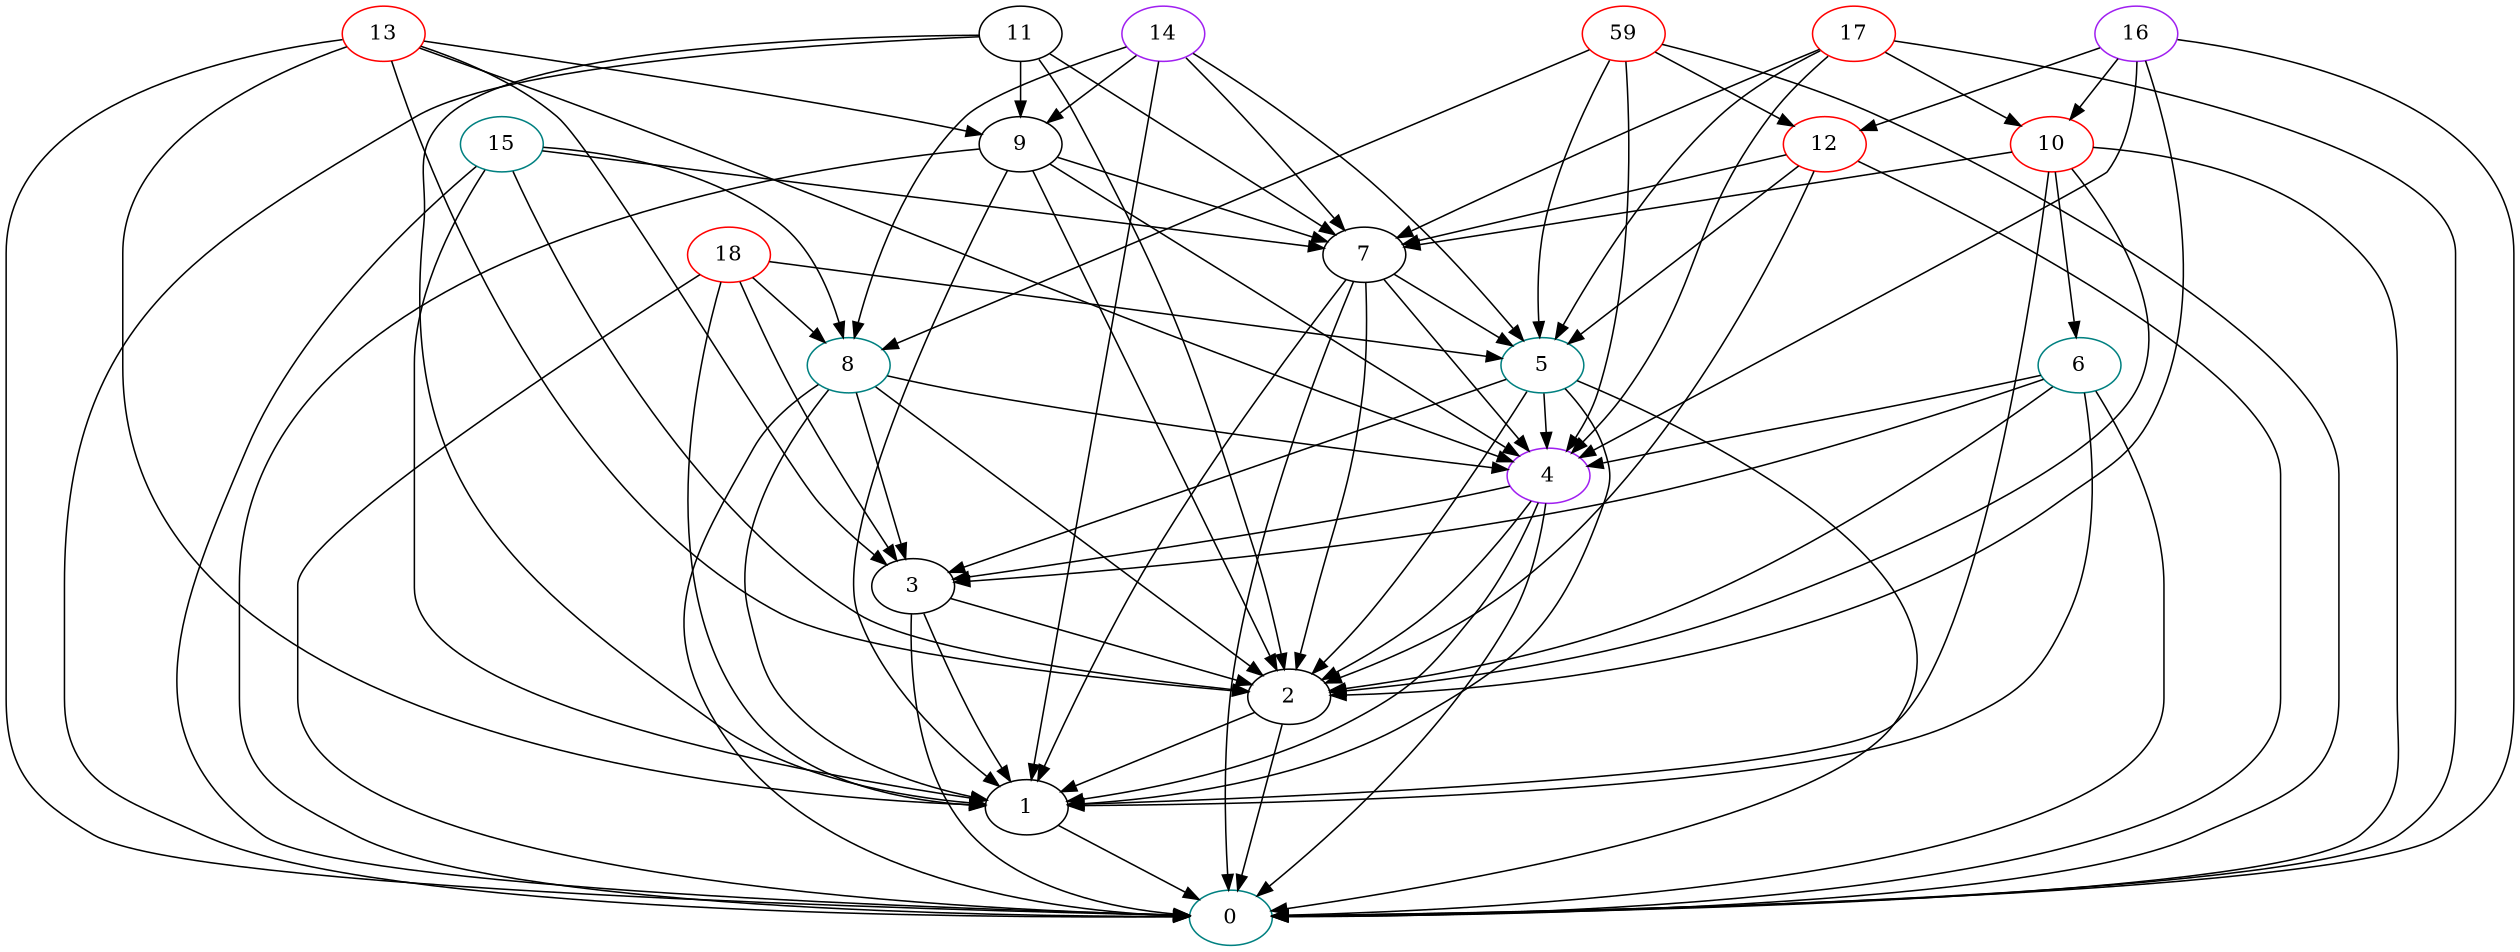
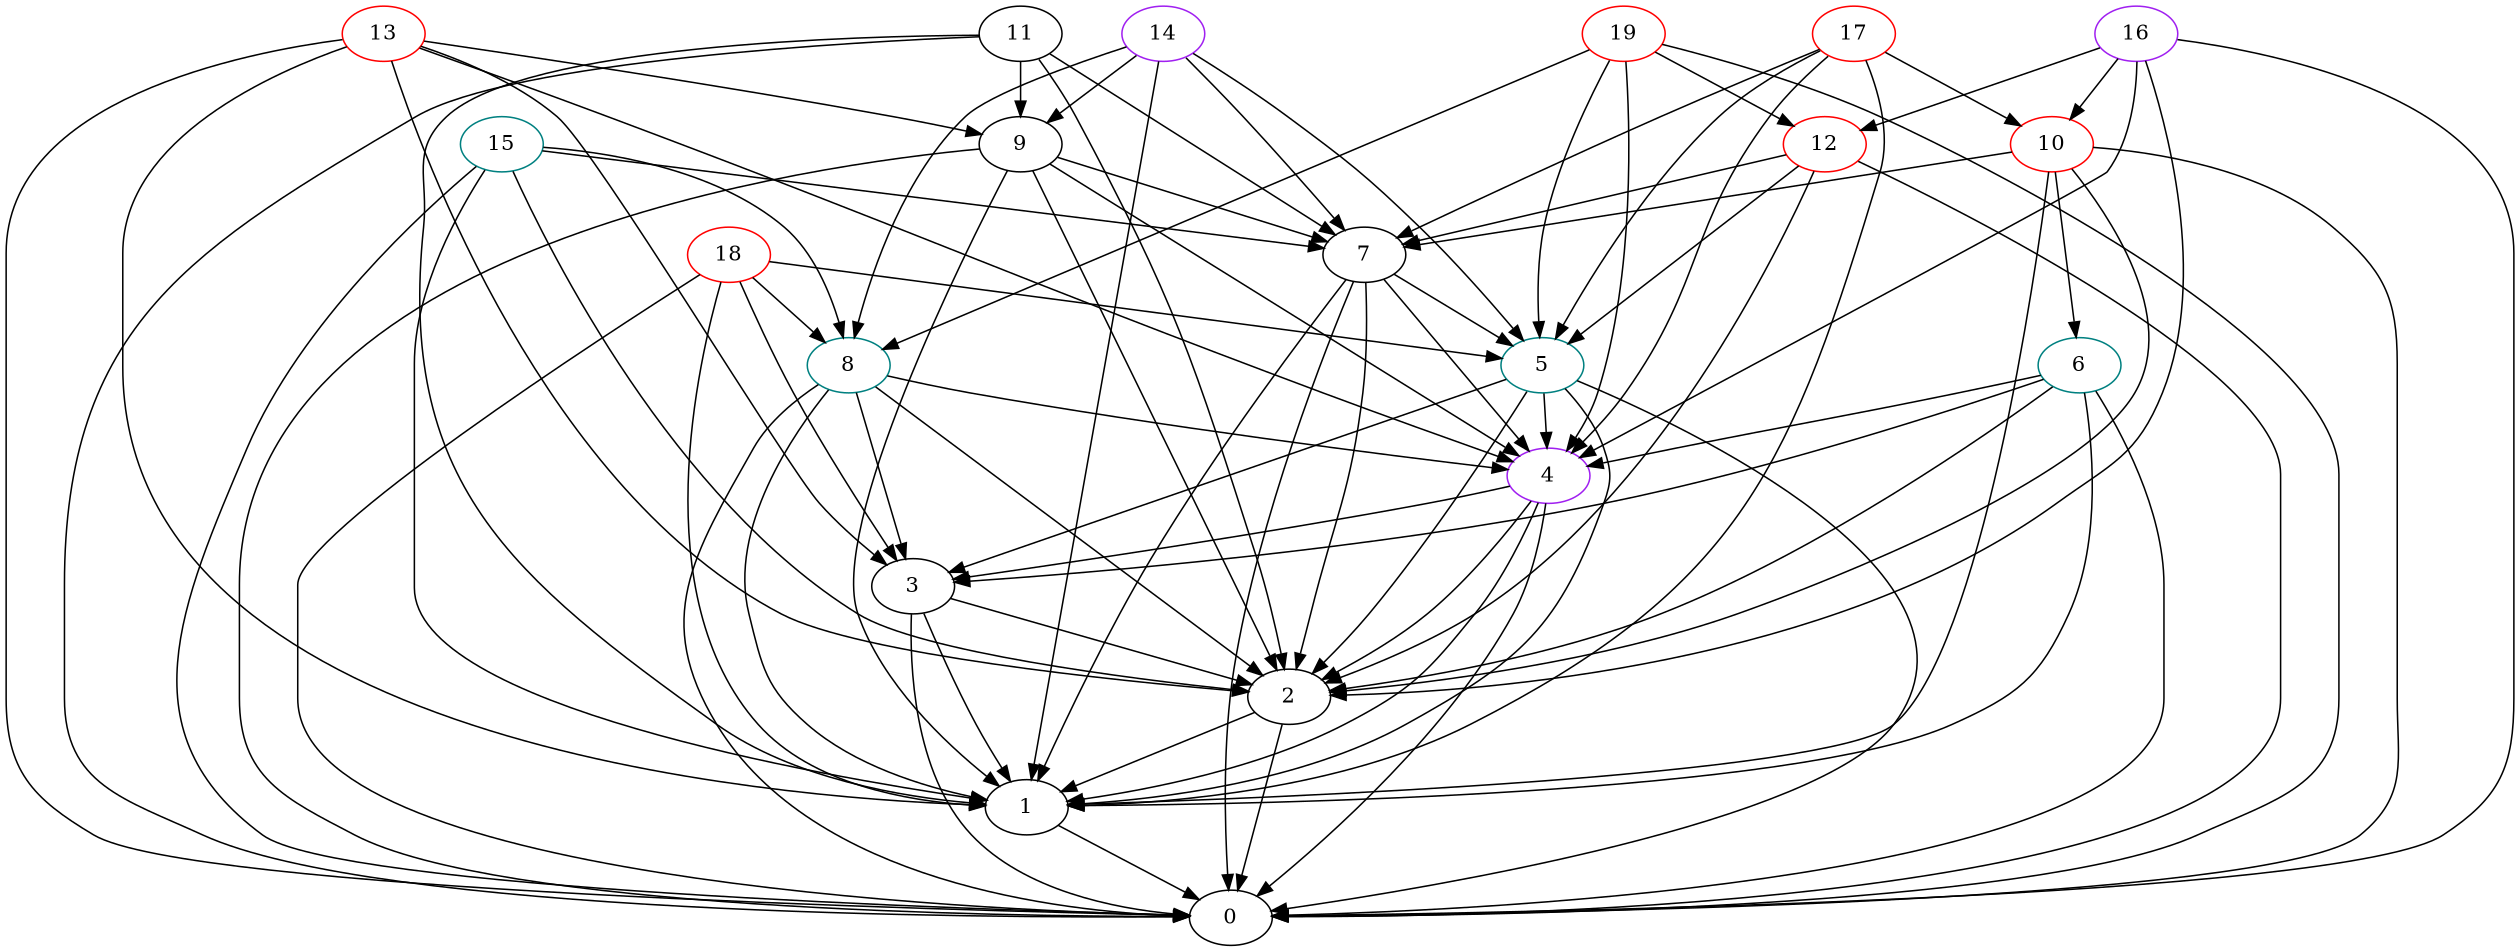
node "59": label "59" -> "19"
edge "17" -> "0": now "17" -> "1"
node "0": color teal -> black
